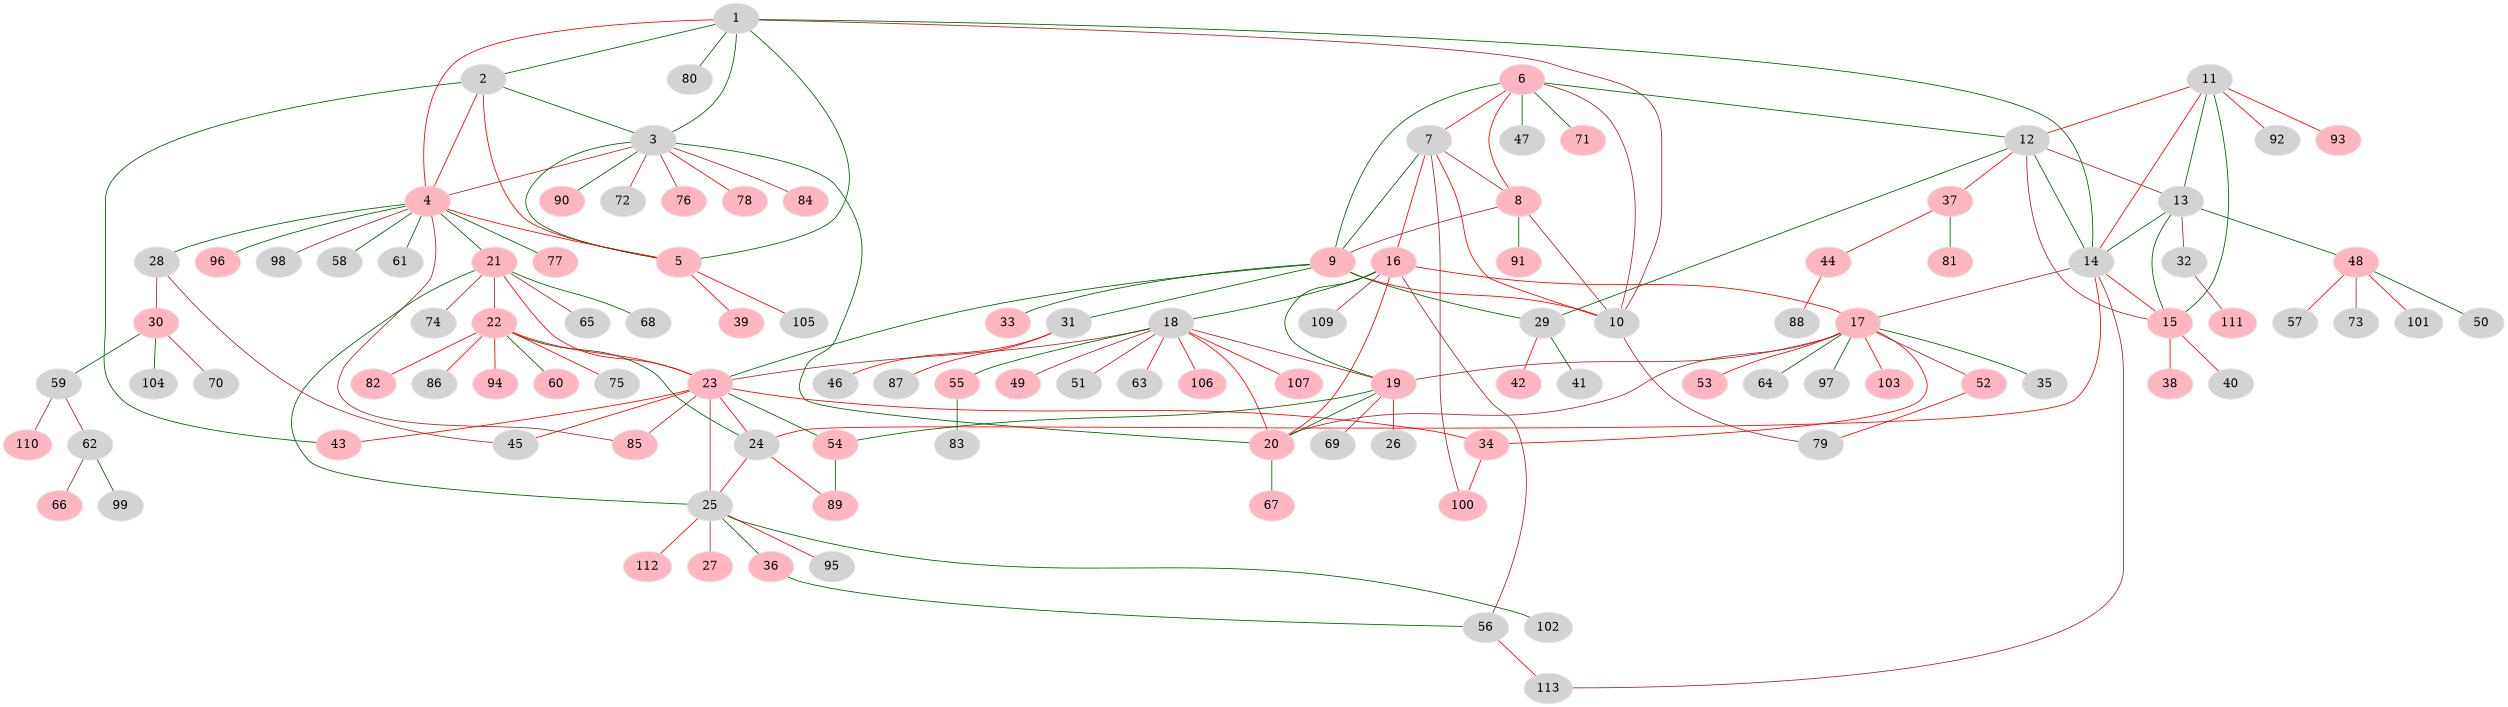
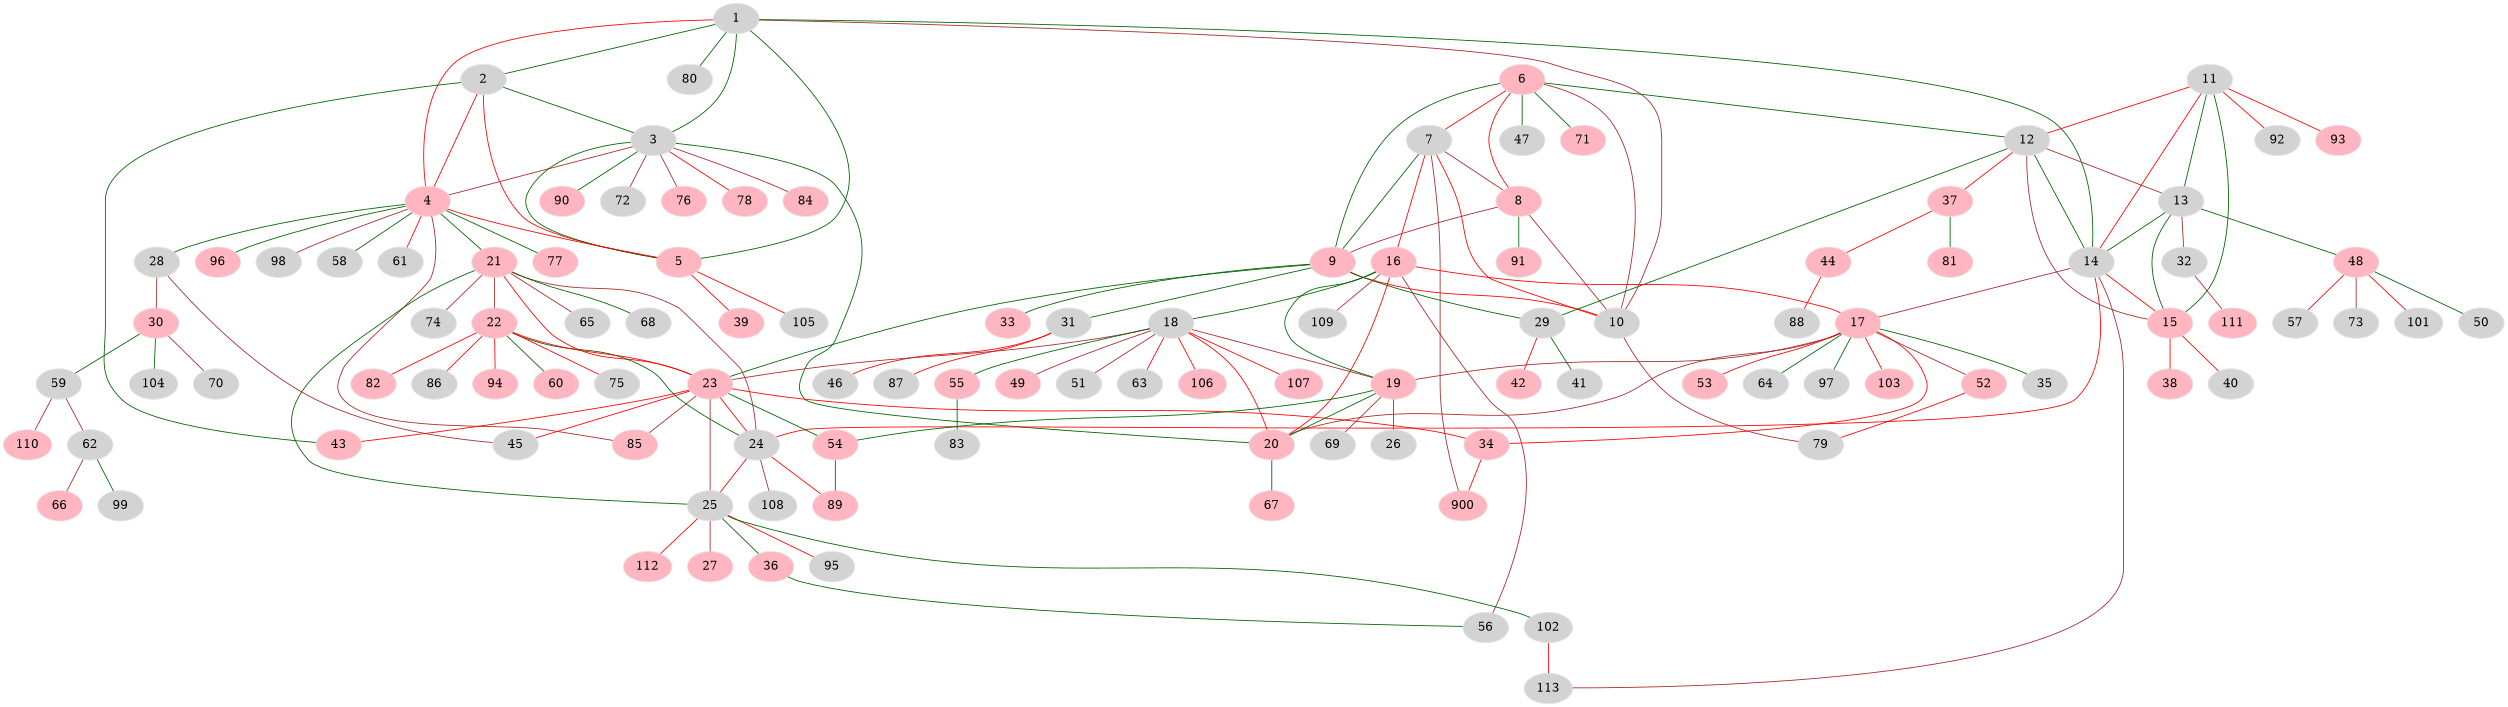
edge "4" -- "61": color darkgreen -> red
edge "21" -- "24": added
node "108": added
node "100": label "100" -> "900"
edge "56" -- "113": now "102" -- "113"
